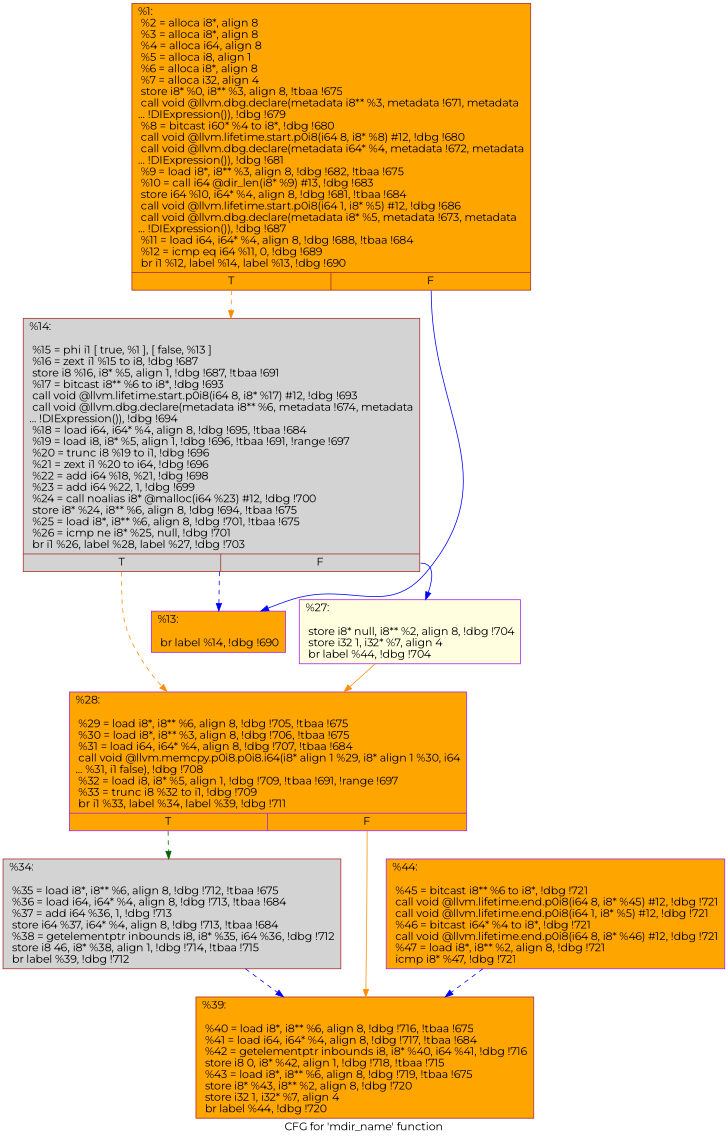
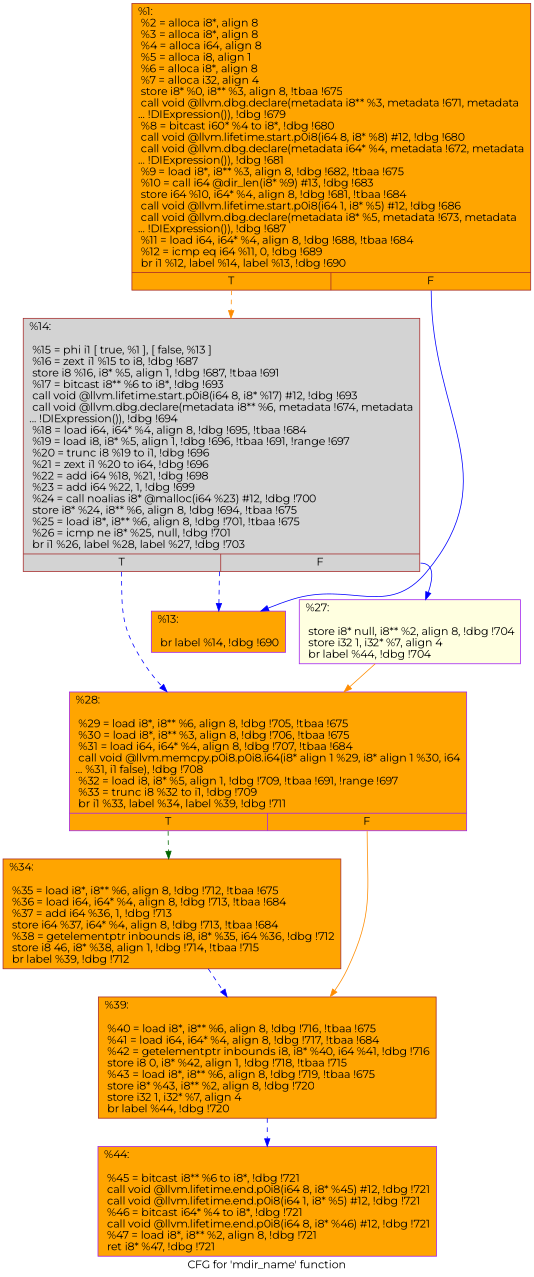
edge "%14:" -> "%28:": color darkorange -> blue
node "%34:": fillcolor lightgrey -> orange
node "%44:": text "icmp i8* %47, !dbg !721" -> "ret i8* %47, !dbg !721"
edge "%44:" -> "%39:": reversed
